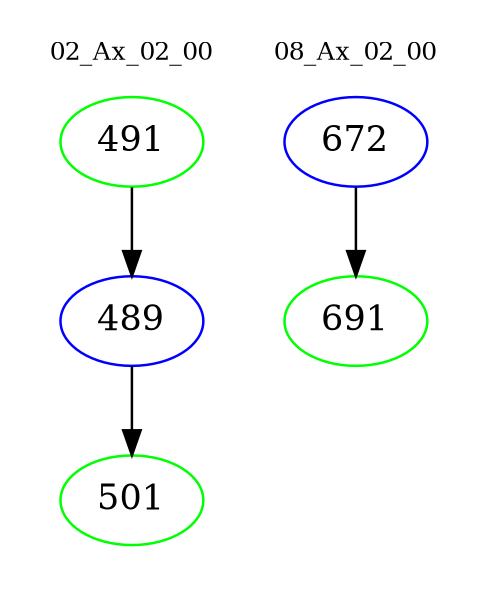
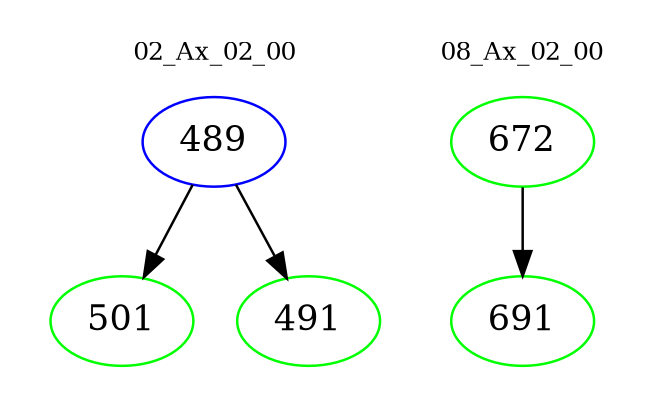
node "672": color blue -> green
edge "491" -> "489": reversed
